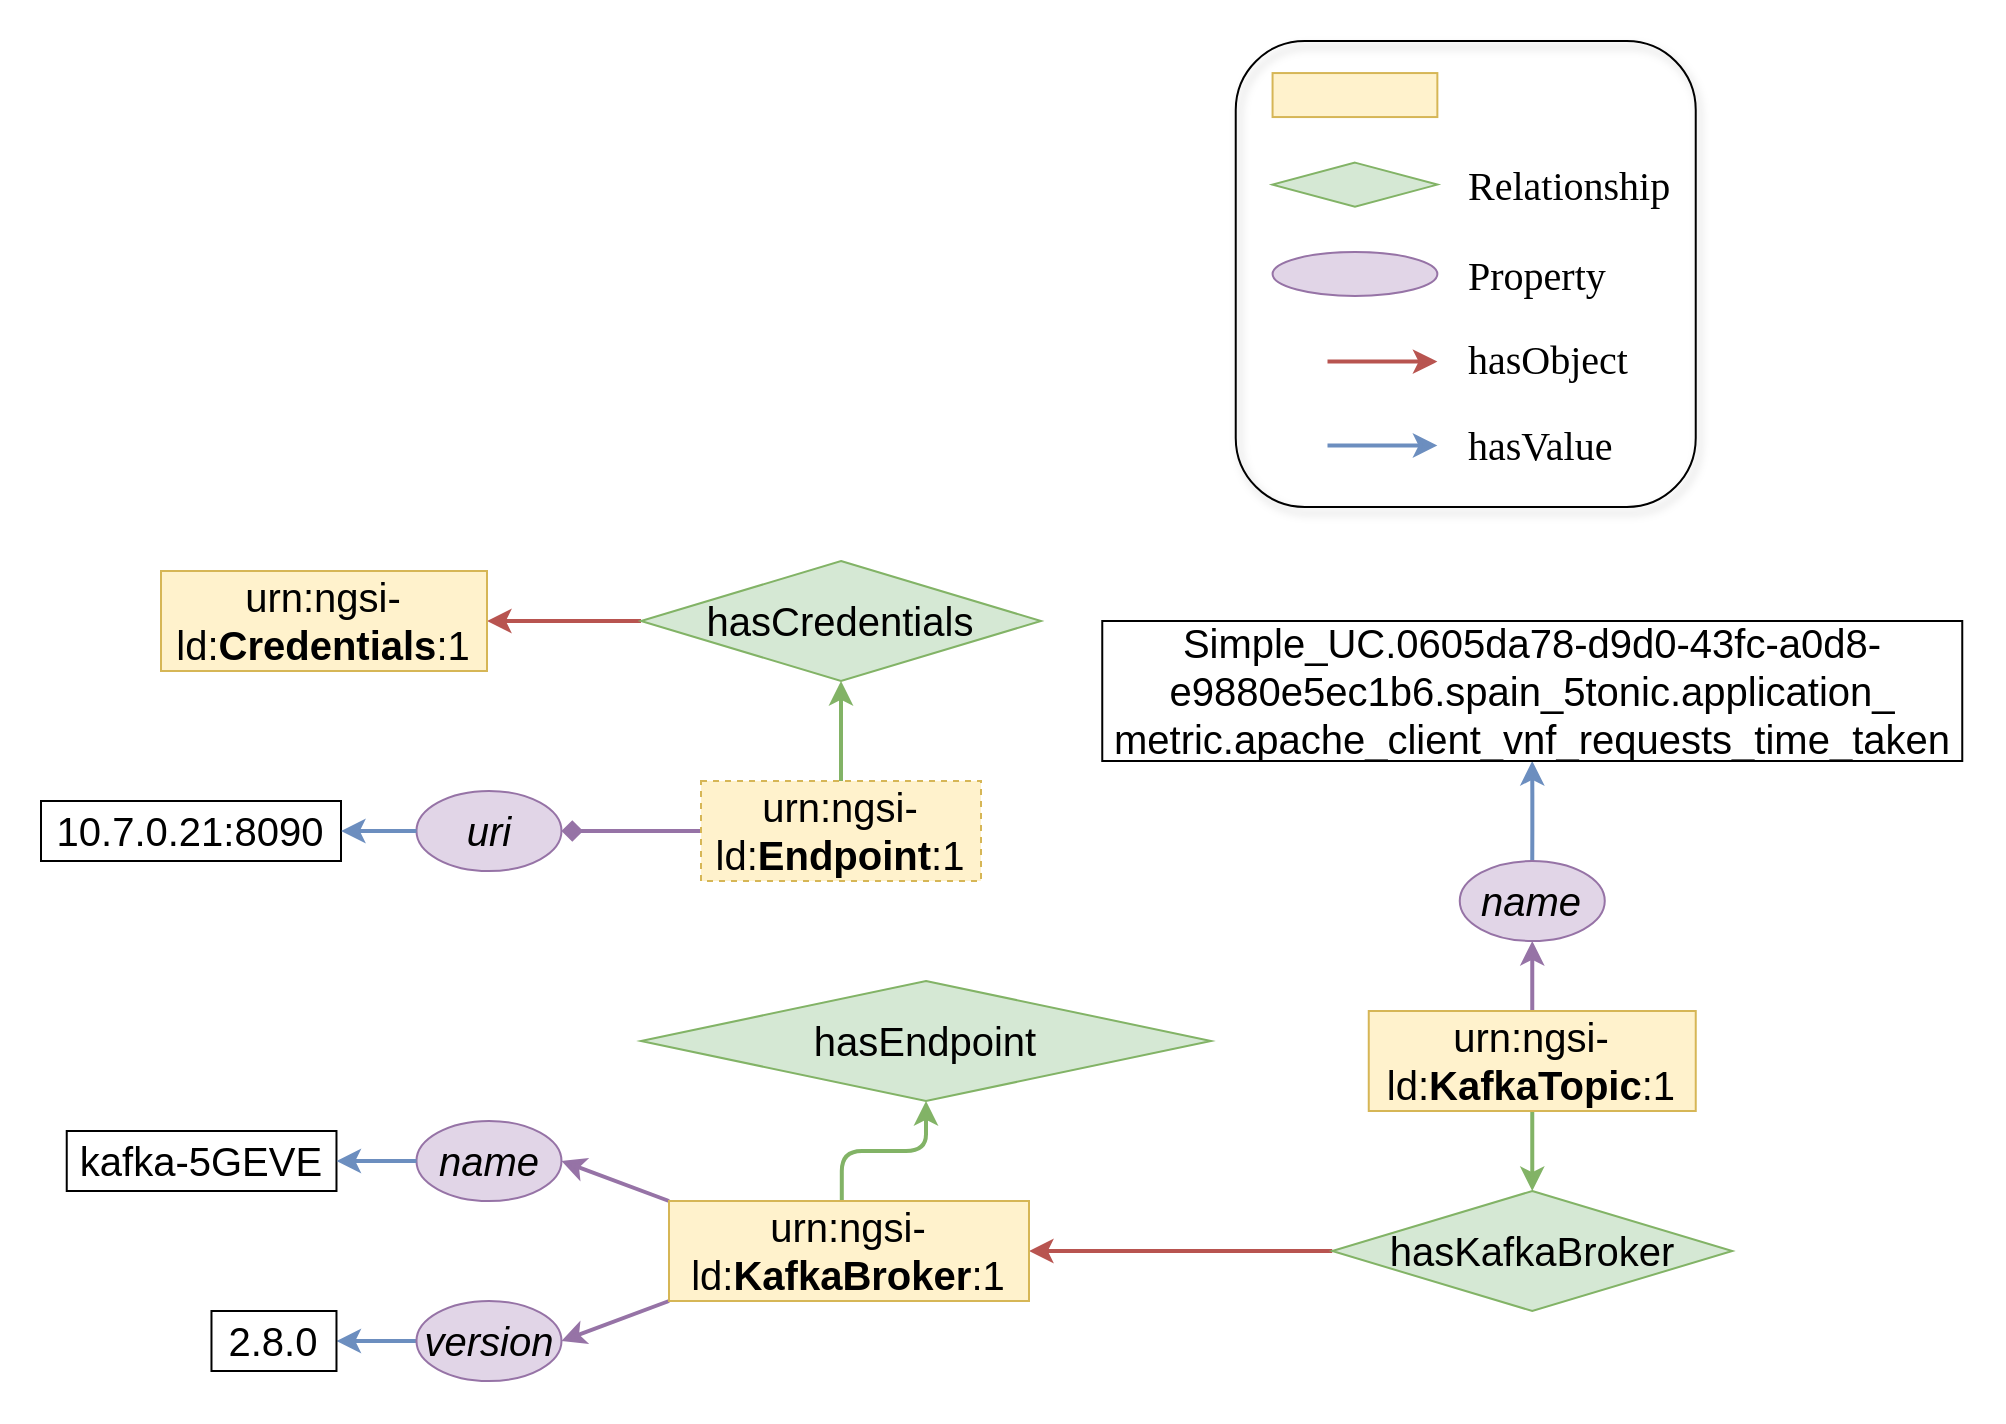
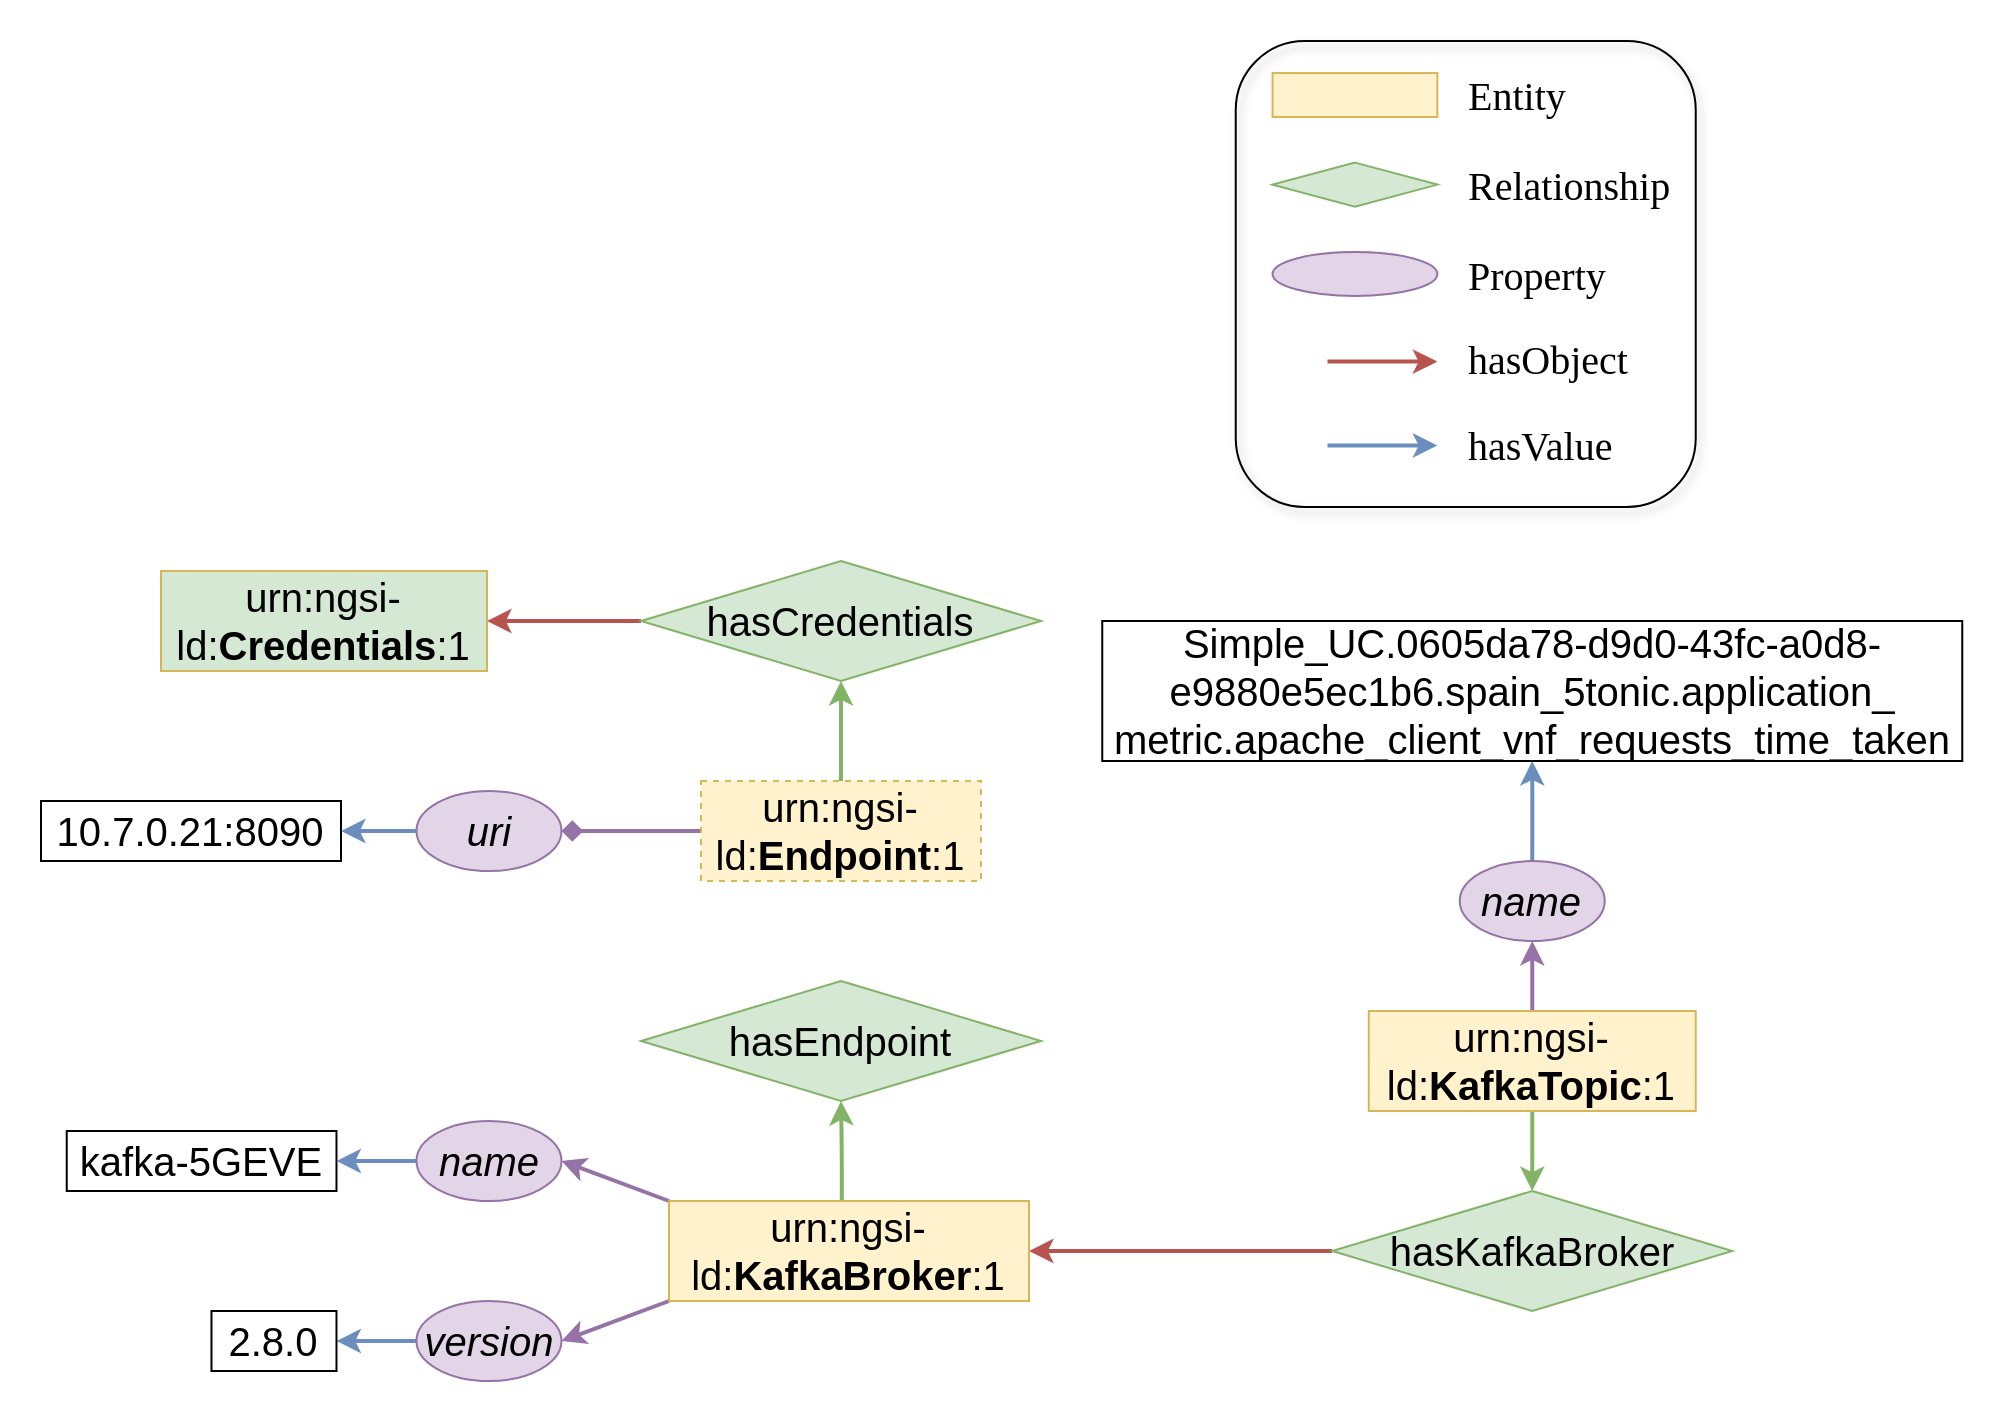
node "Entity": added
node "urn:ngsi-ld:Credentials:1": fillcolor #fff2cc -> #d5e8d4
node "hasEndpoint": size 570x120 -> 400x120
